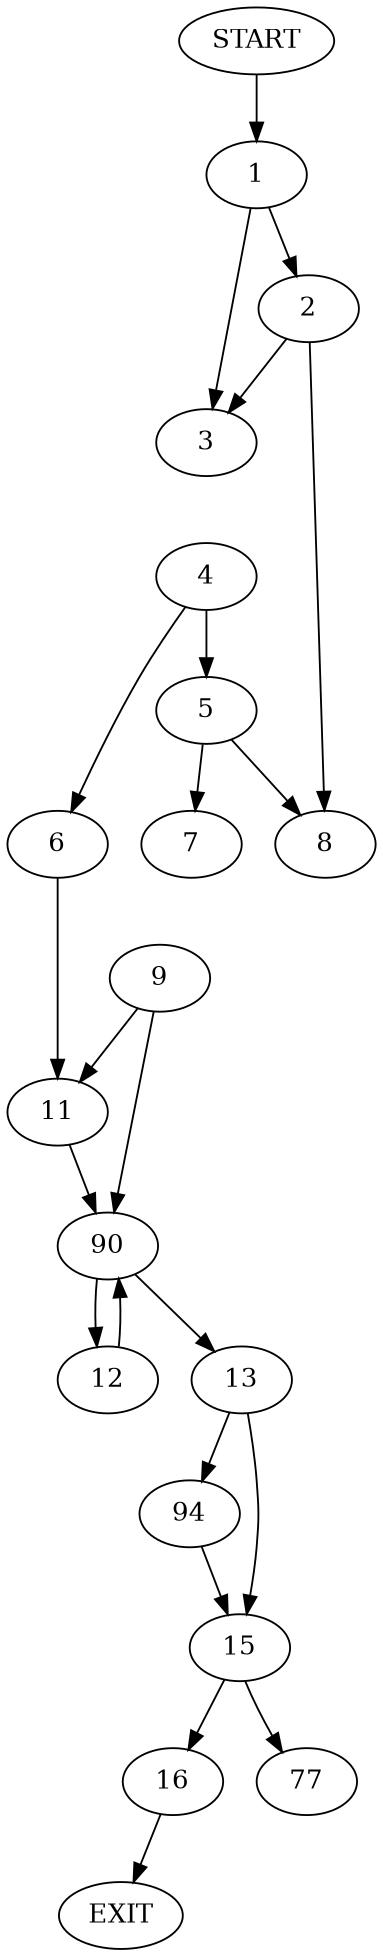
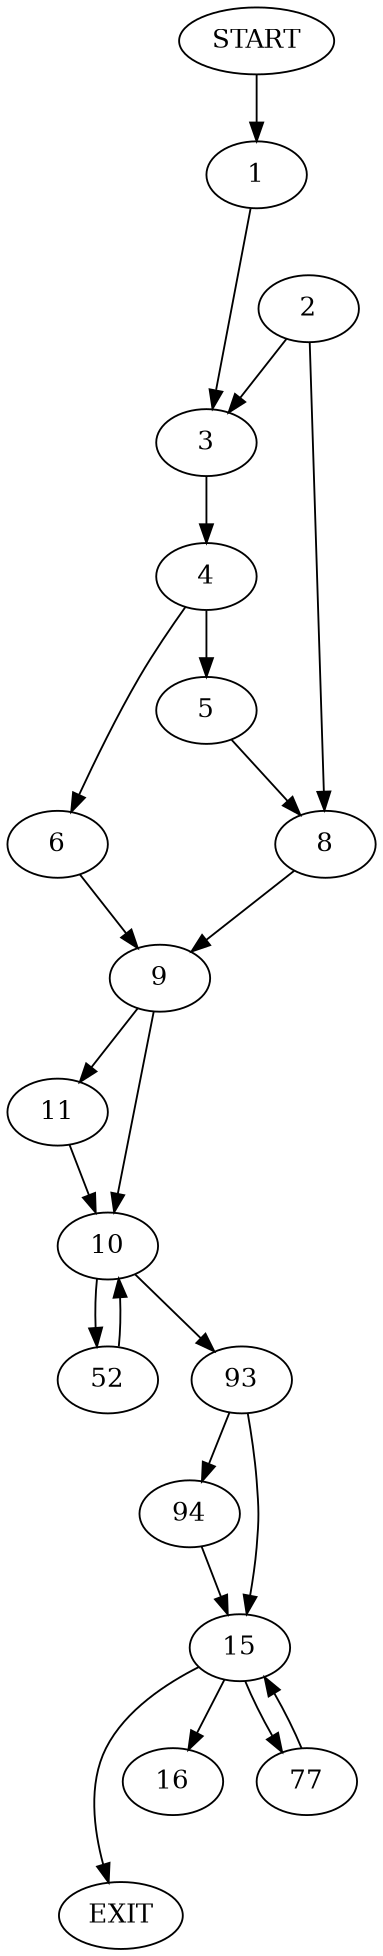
edge "1" -> "2": removed
edge "3" -> "4": added
node "7": removed
edge "8" -> "9": added
edge "6" -> "11": now "6" -> "9"
node "90": label "90" -> "10"
node "12": label "12" -> "52"
node "13": label "13" -> "93"
edge "77" -> "15": added
edge "16" -> "EXIT": now "15" -> "EXIT"
